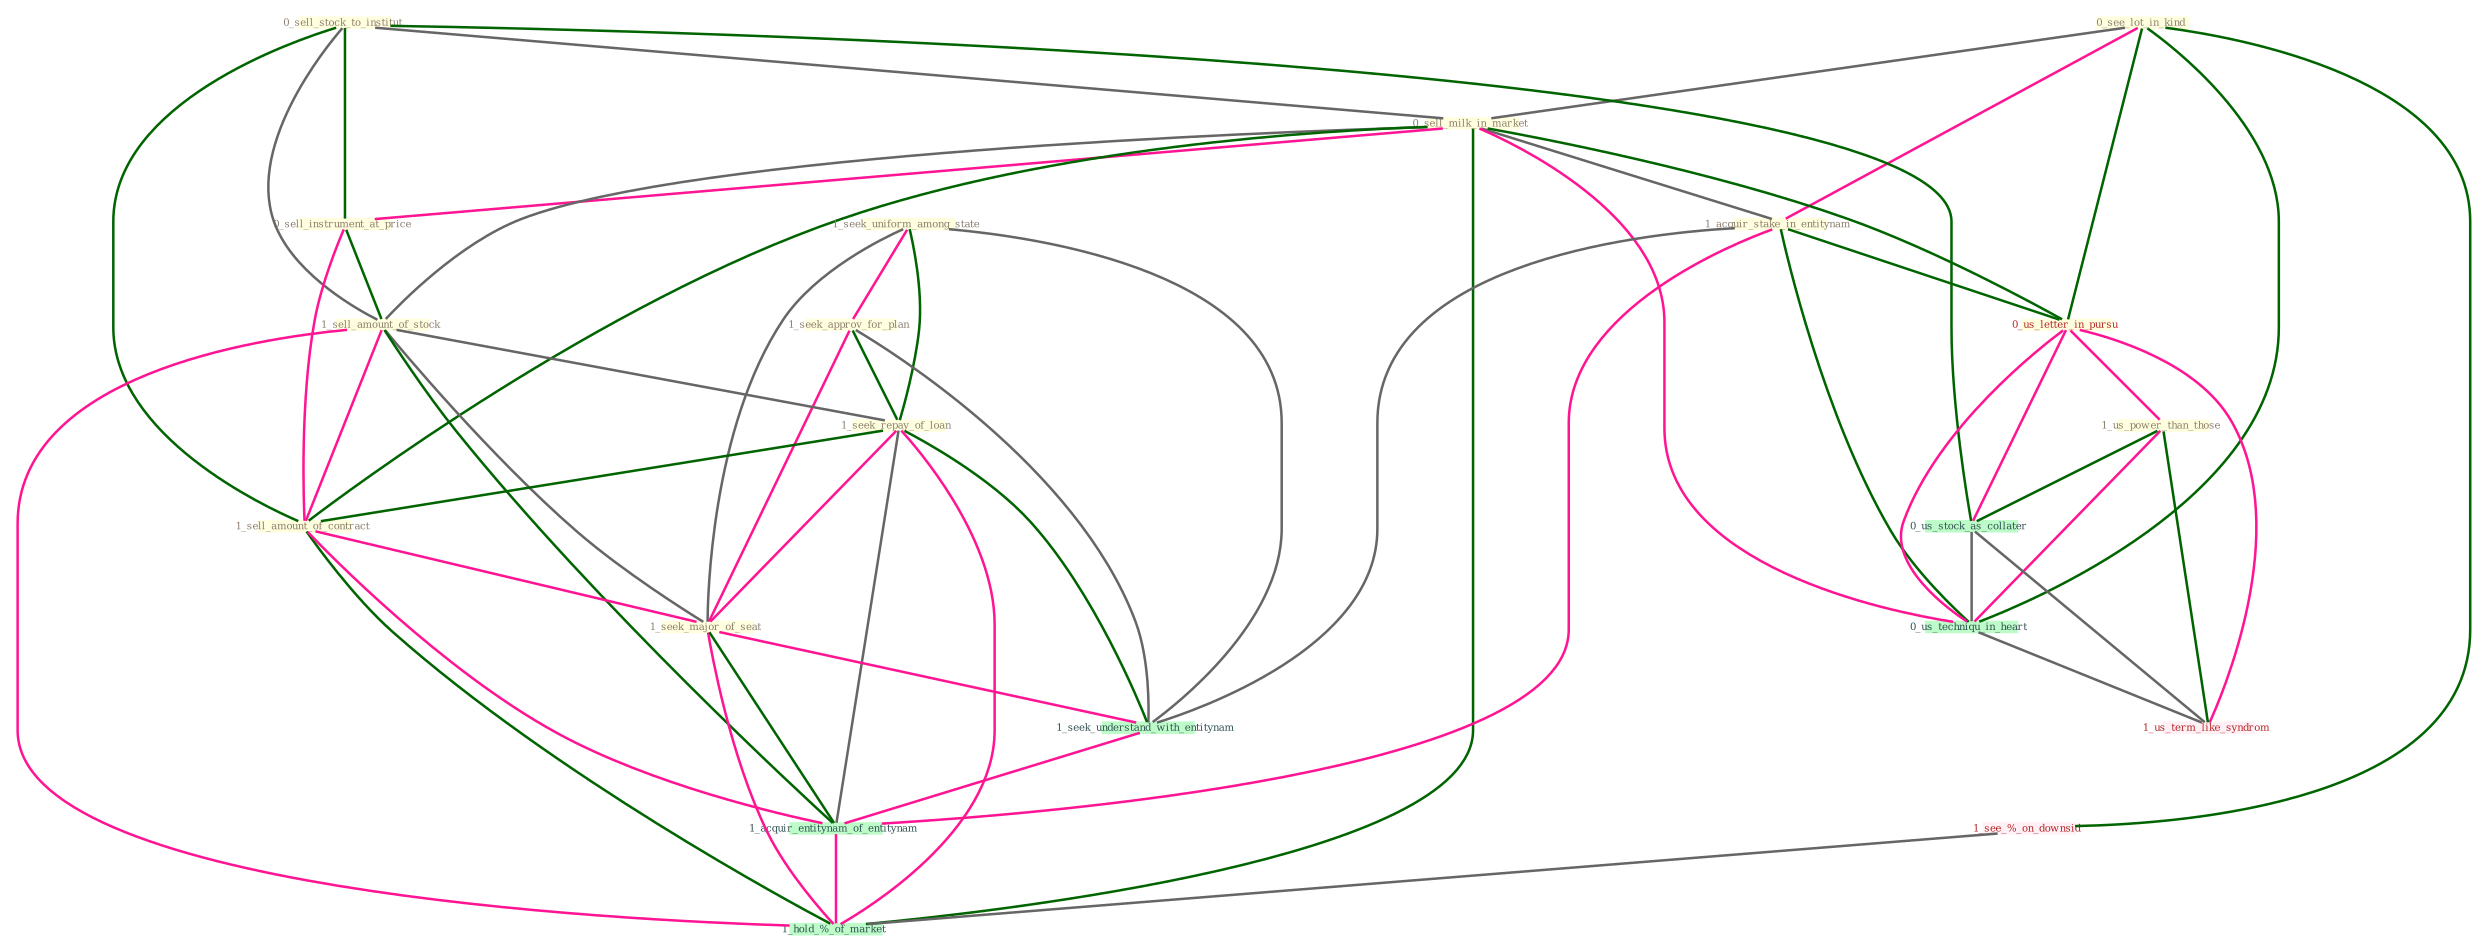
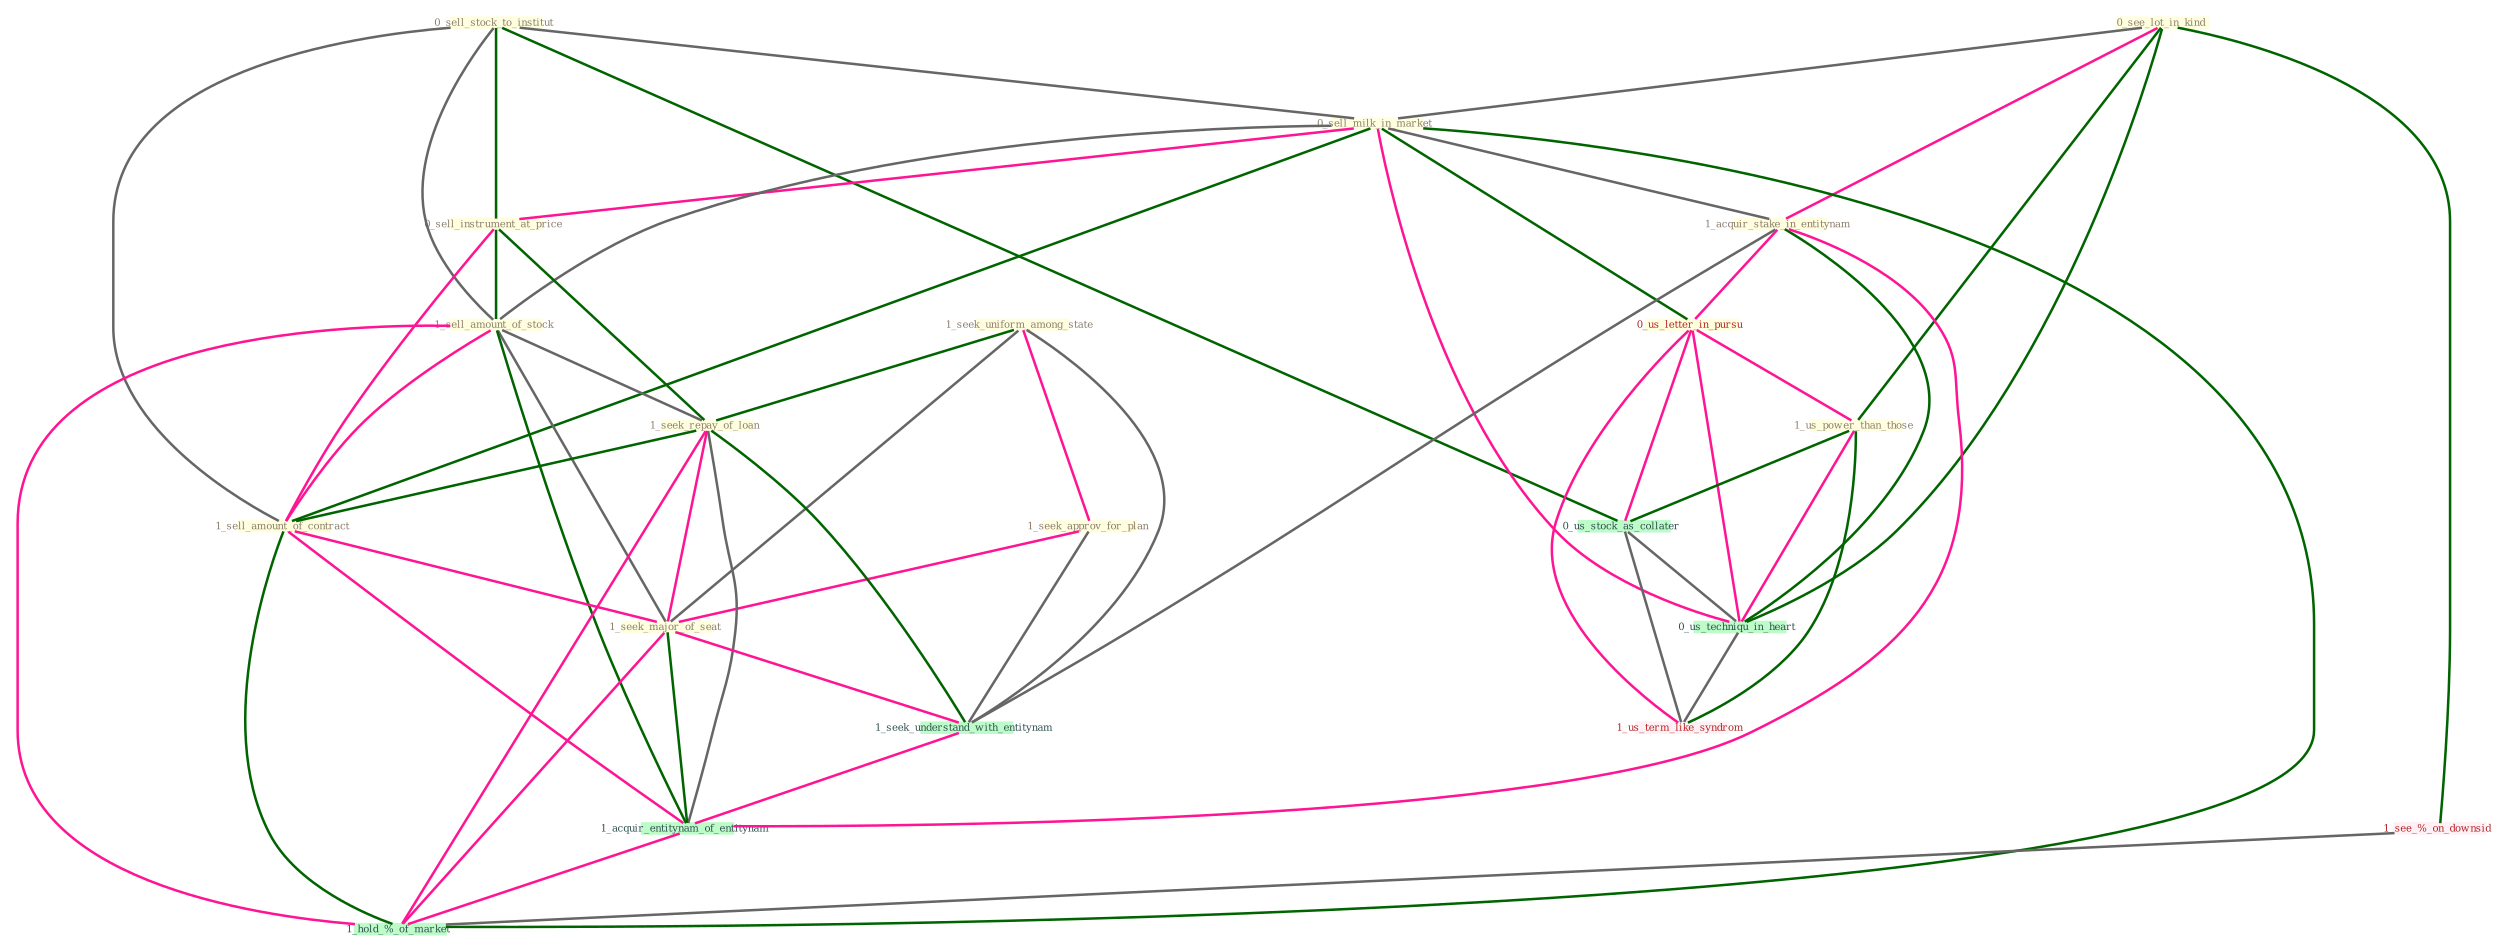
edge "0_see_lot_in_kind" -- "0_us_letter_in_pursu": now "0_see_lot_in_kind" -- "1_us_power_than_those"
edge "0_sell_stock_to_institut" -- "1_sell_amount_of_contract": color darkgreen -> gray40
edge "1_acquir_stake_in_entitynam" -- "0_us_letter_in_pursu": color darkgreen -> deeppink
edge "1_seek_approv_for_plan" -- "1_seek_repay_of_loan": now "0_sell_instrument_at_price" -- "1_seek_repay_of_loan"
